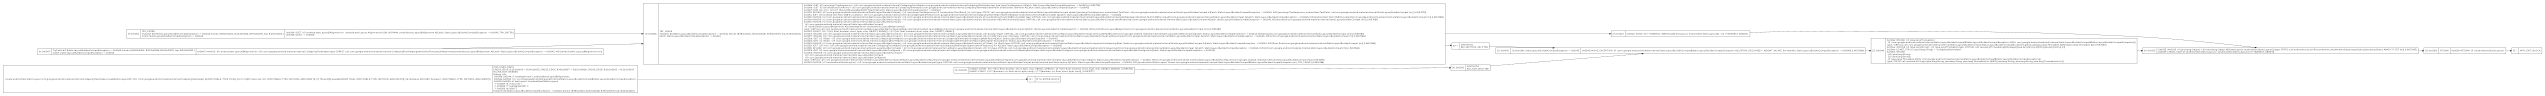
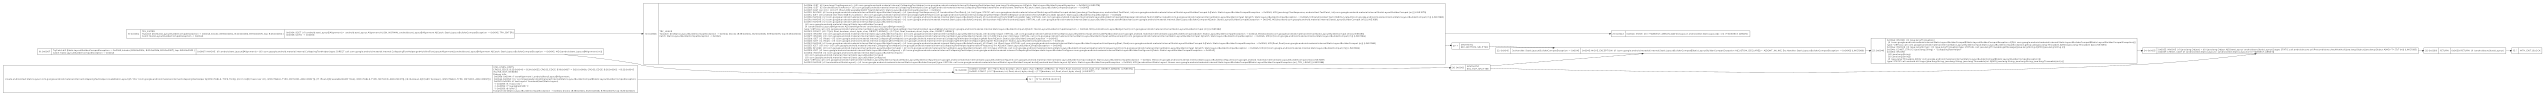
edge "21: 0x0043" -> "24: 0x0053": now "26: 0x0002" -> "24: 0x0053"
edge "19: 0x0007" -> "20: 0x000b": now "19: 0x0007" -> "16: 0x0000"
